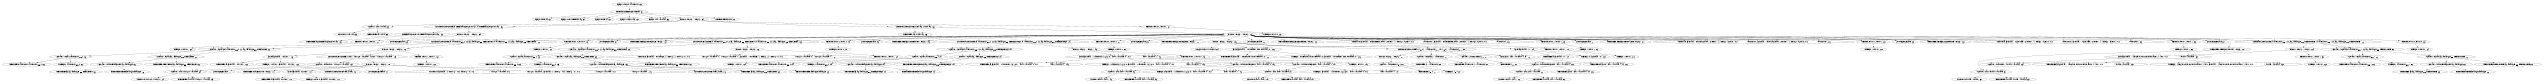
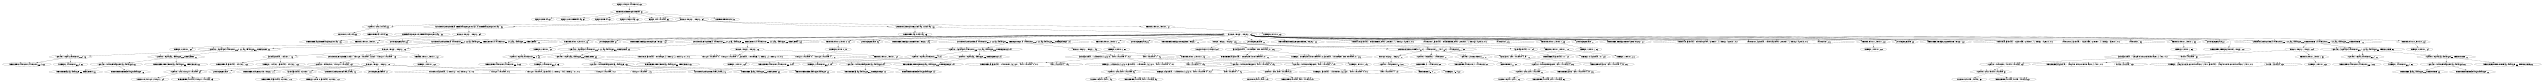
edge "(IDENTIFIER,TIFFTAG_STONITS,<empty>)" -> "(<operator>.cast,(double *)raw_data)": now "(<operator>.indirection,*((double *)raw_data))" -> "(<operator>.cast,(double *)raw_data)"
